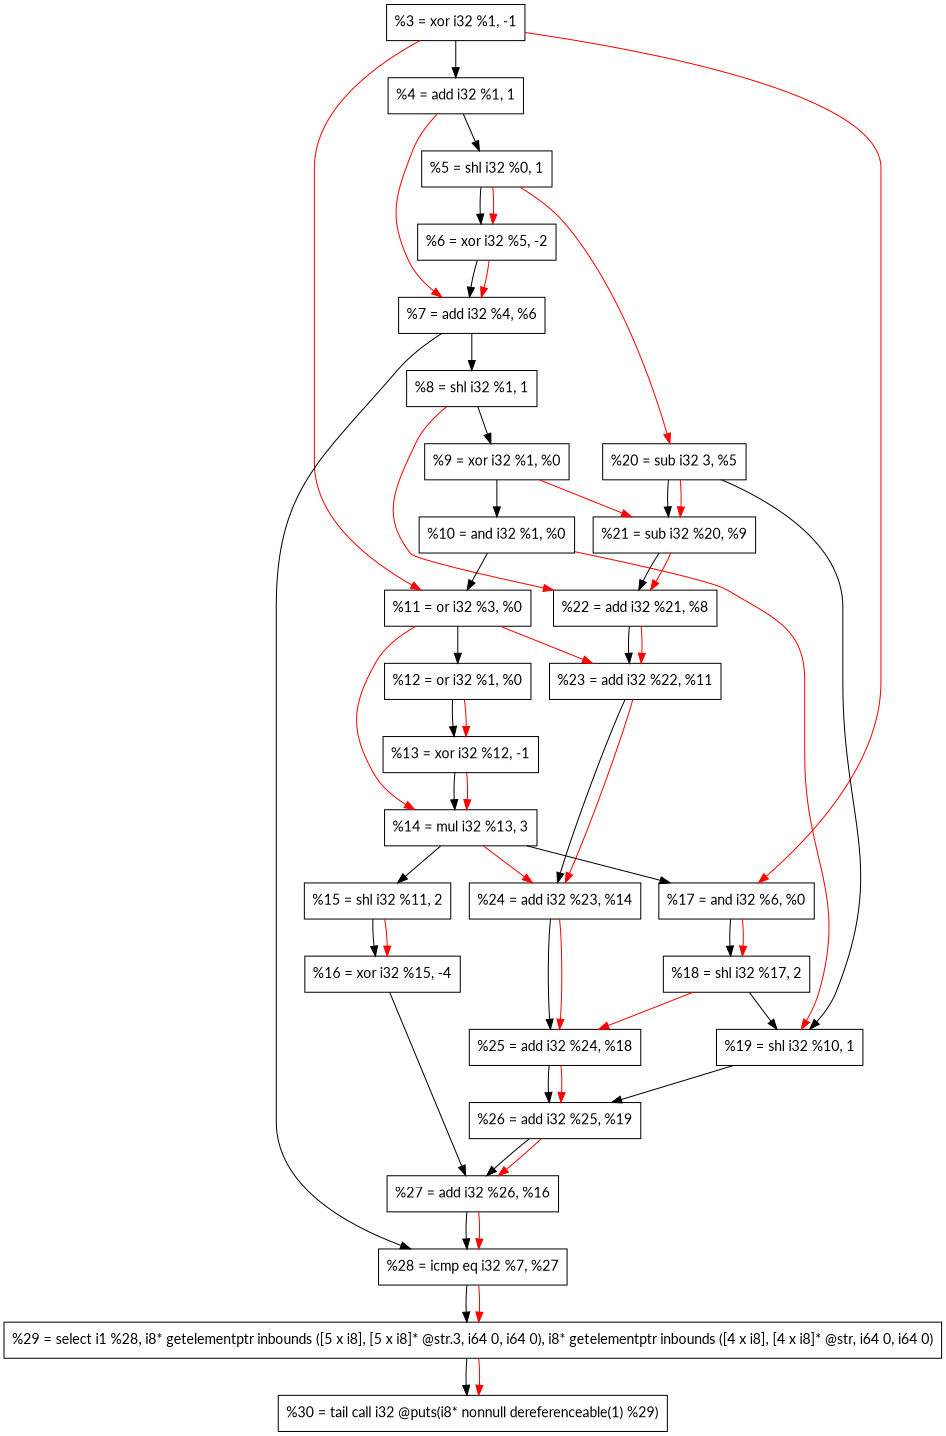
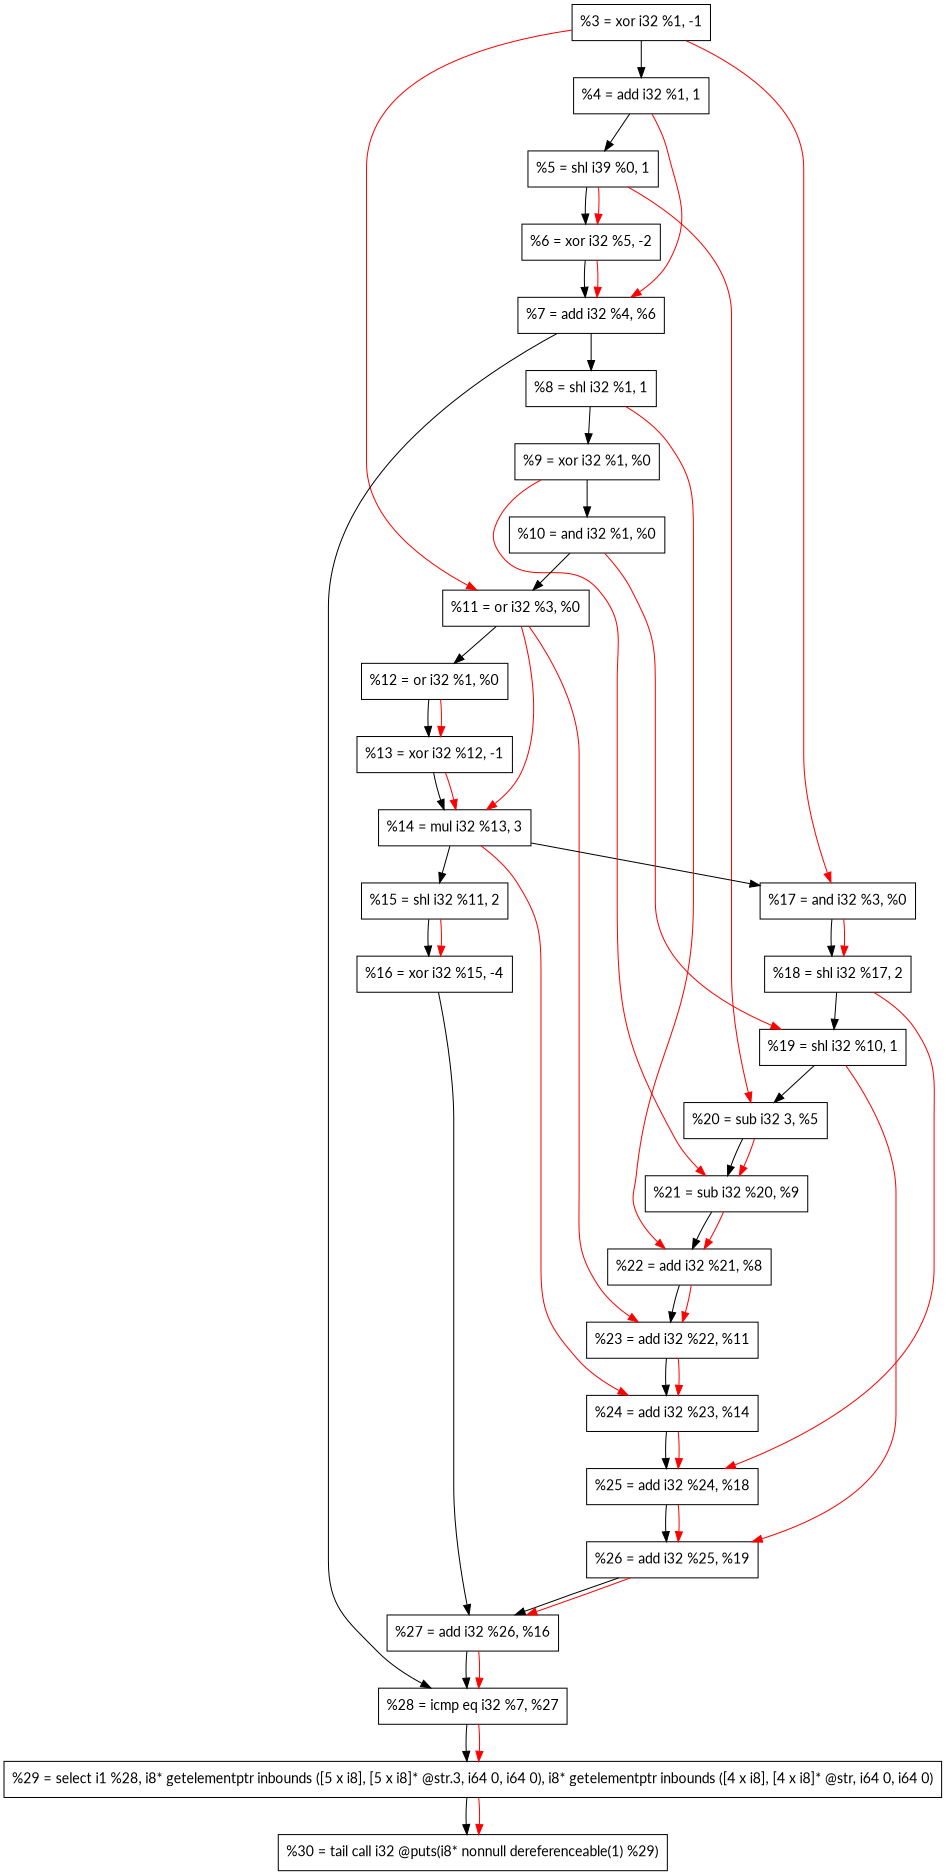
node "%5 = shl i32 %0, 1": label "%5 = shl i32 %0, 1" -> "%5 = shl i39 %0, 1"
edge "%20 = sub i32 3, %5" -> "%19 = shl i32 %10, 1": reversed
node "%17 = and i32 %6, %0": label "%17 = and i32 %6, %0" -> "%17 = and i32 %3, %0"
edge "%19 = shl i32 %10, 1" -> "%26 = add i32 %25, %19": color black -> red
